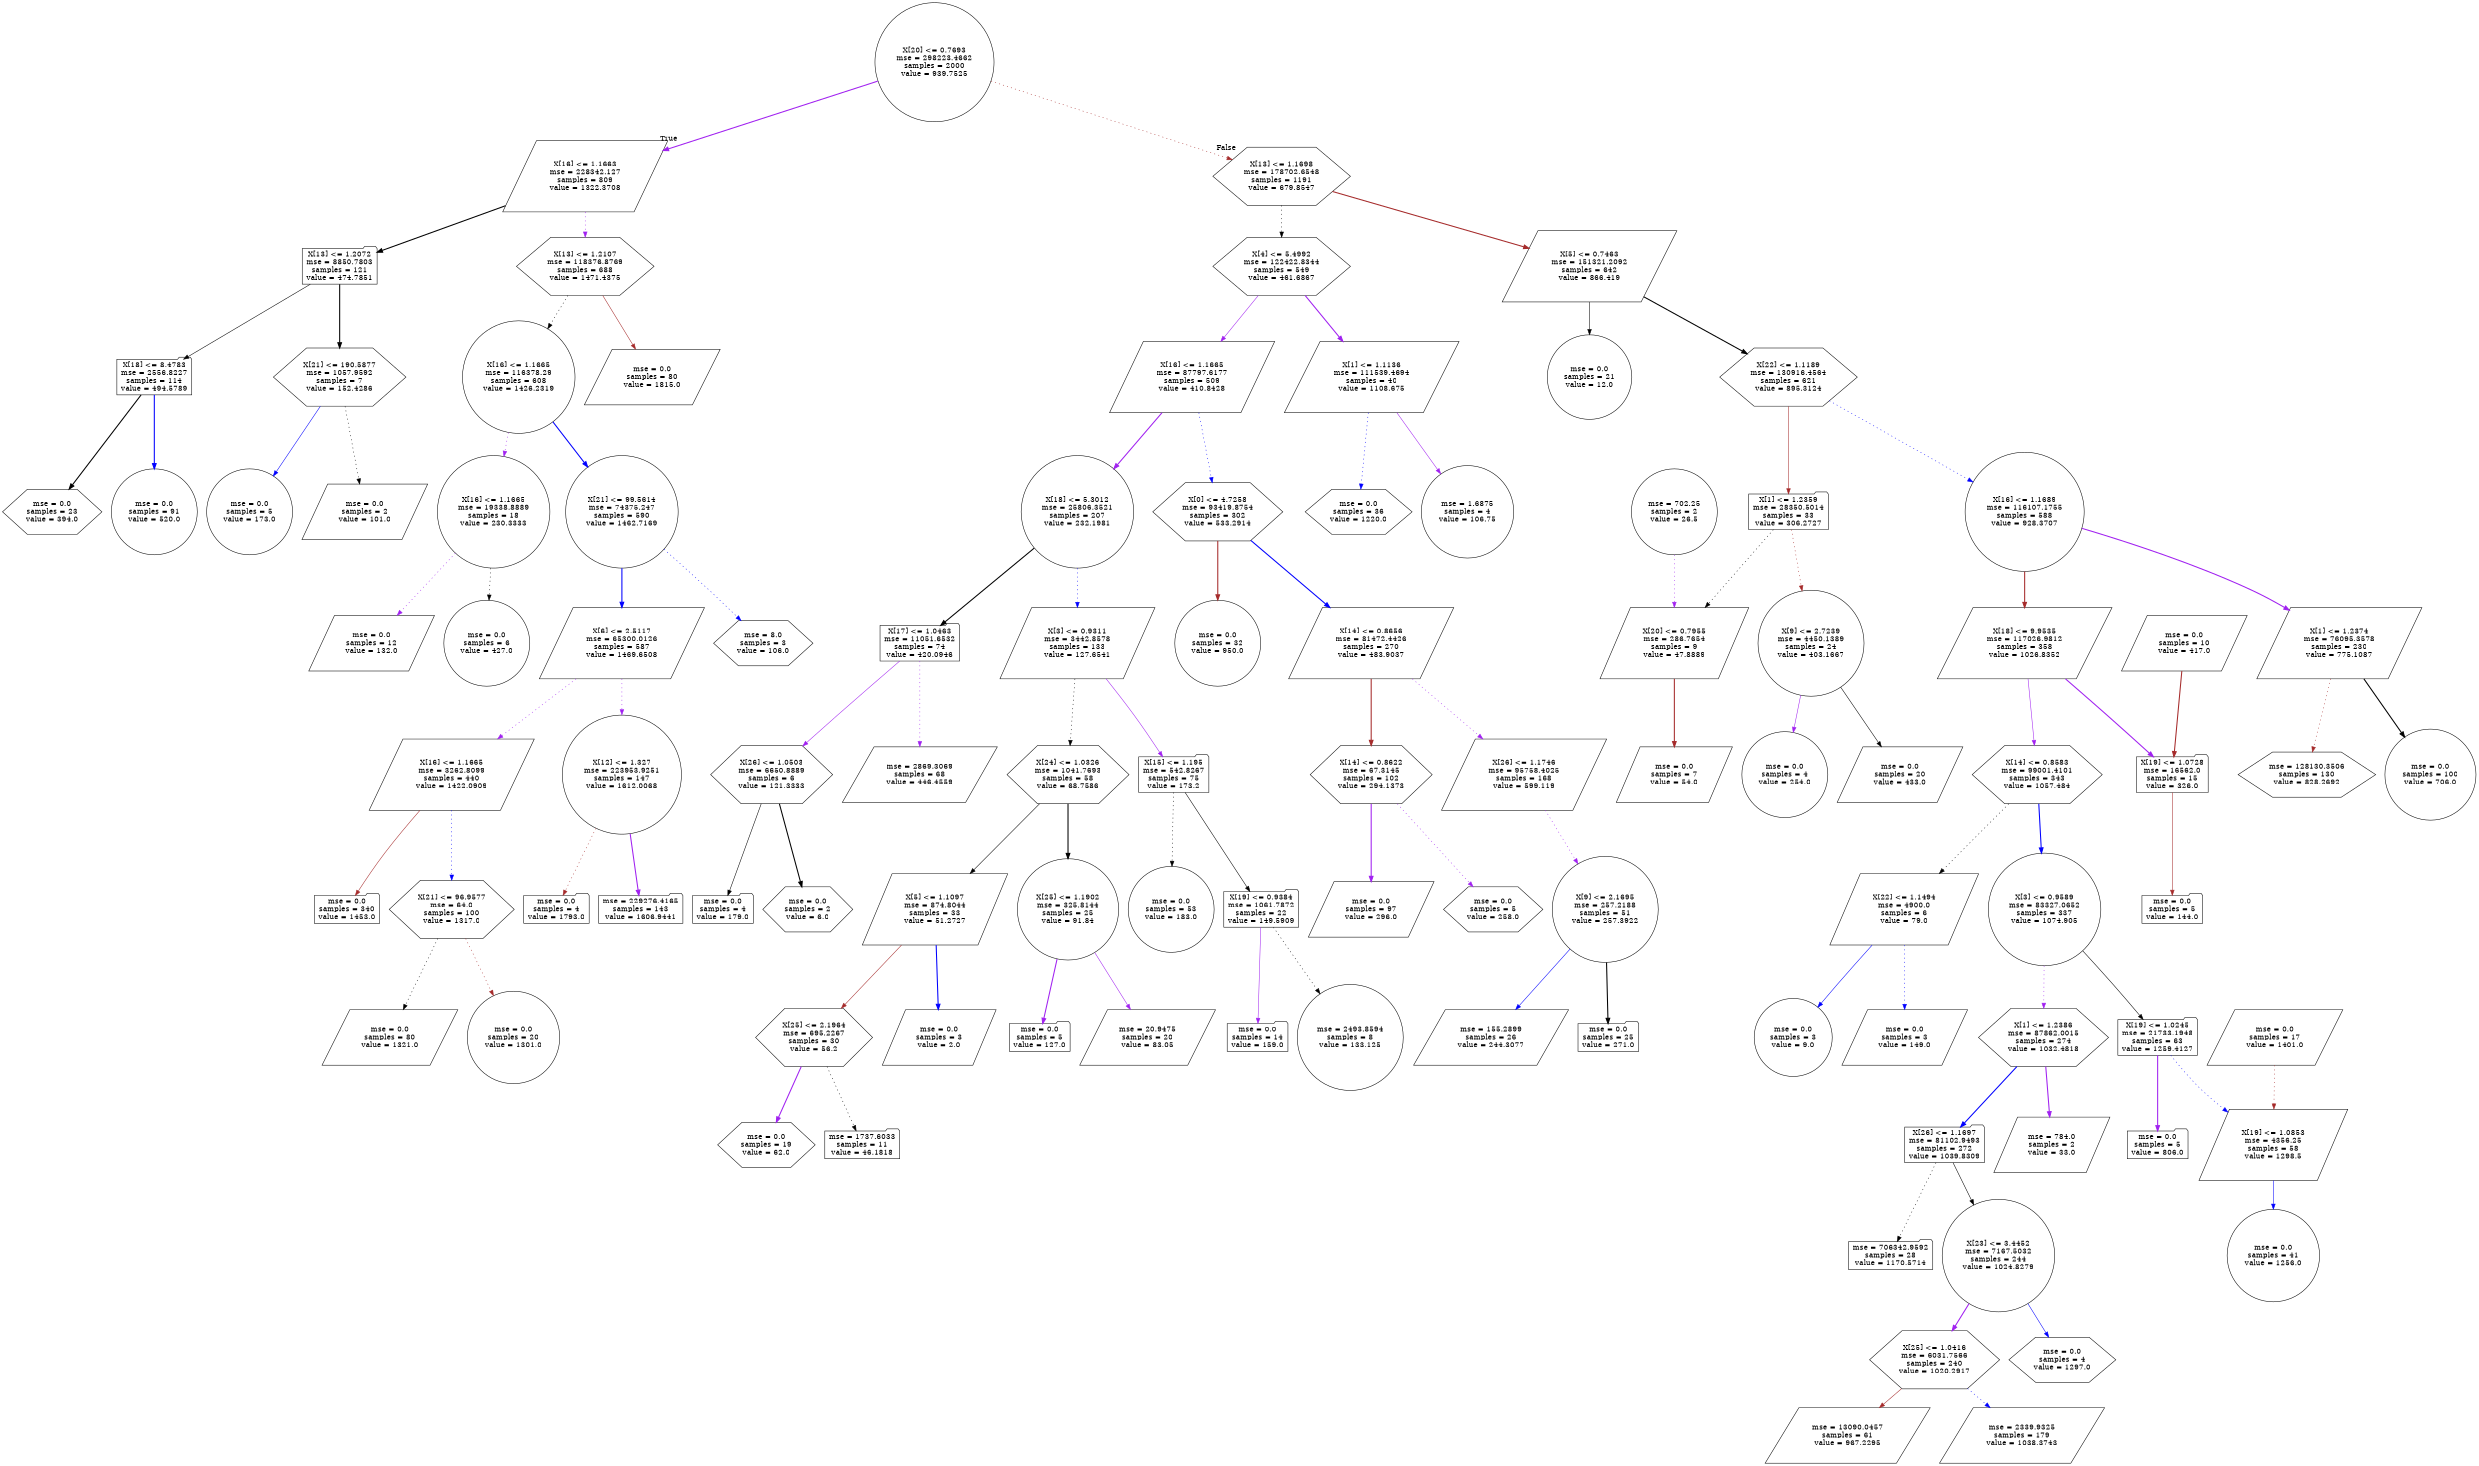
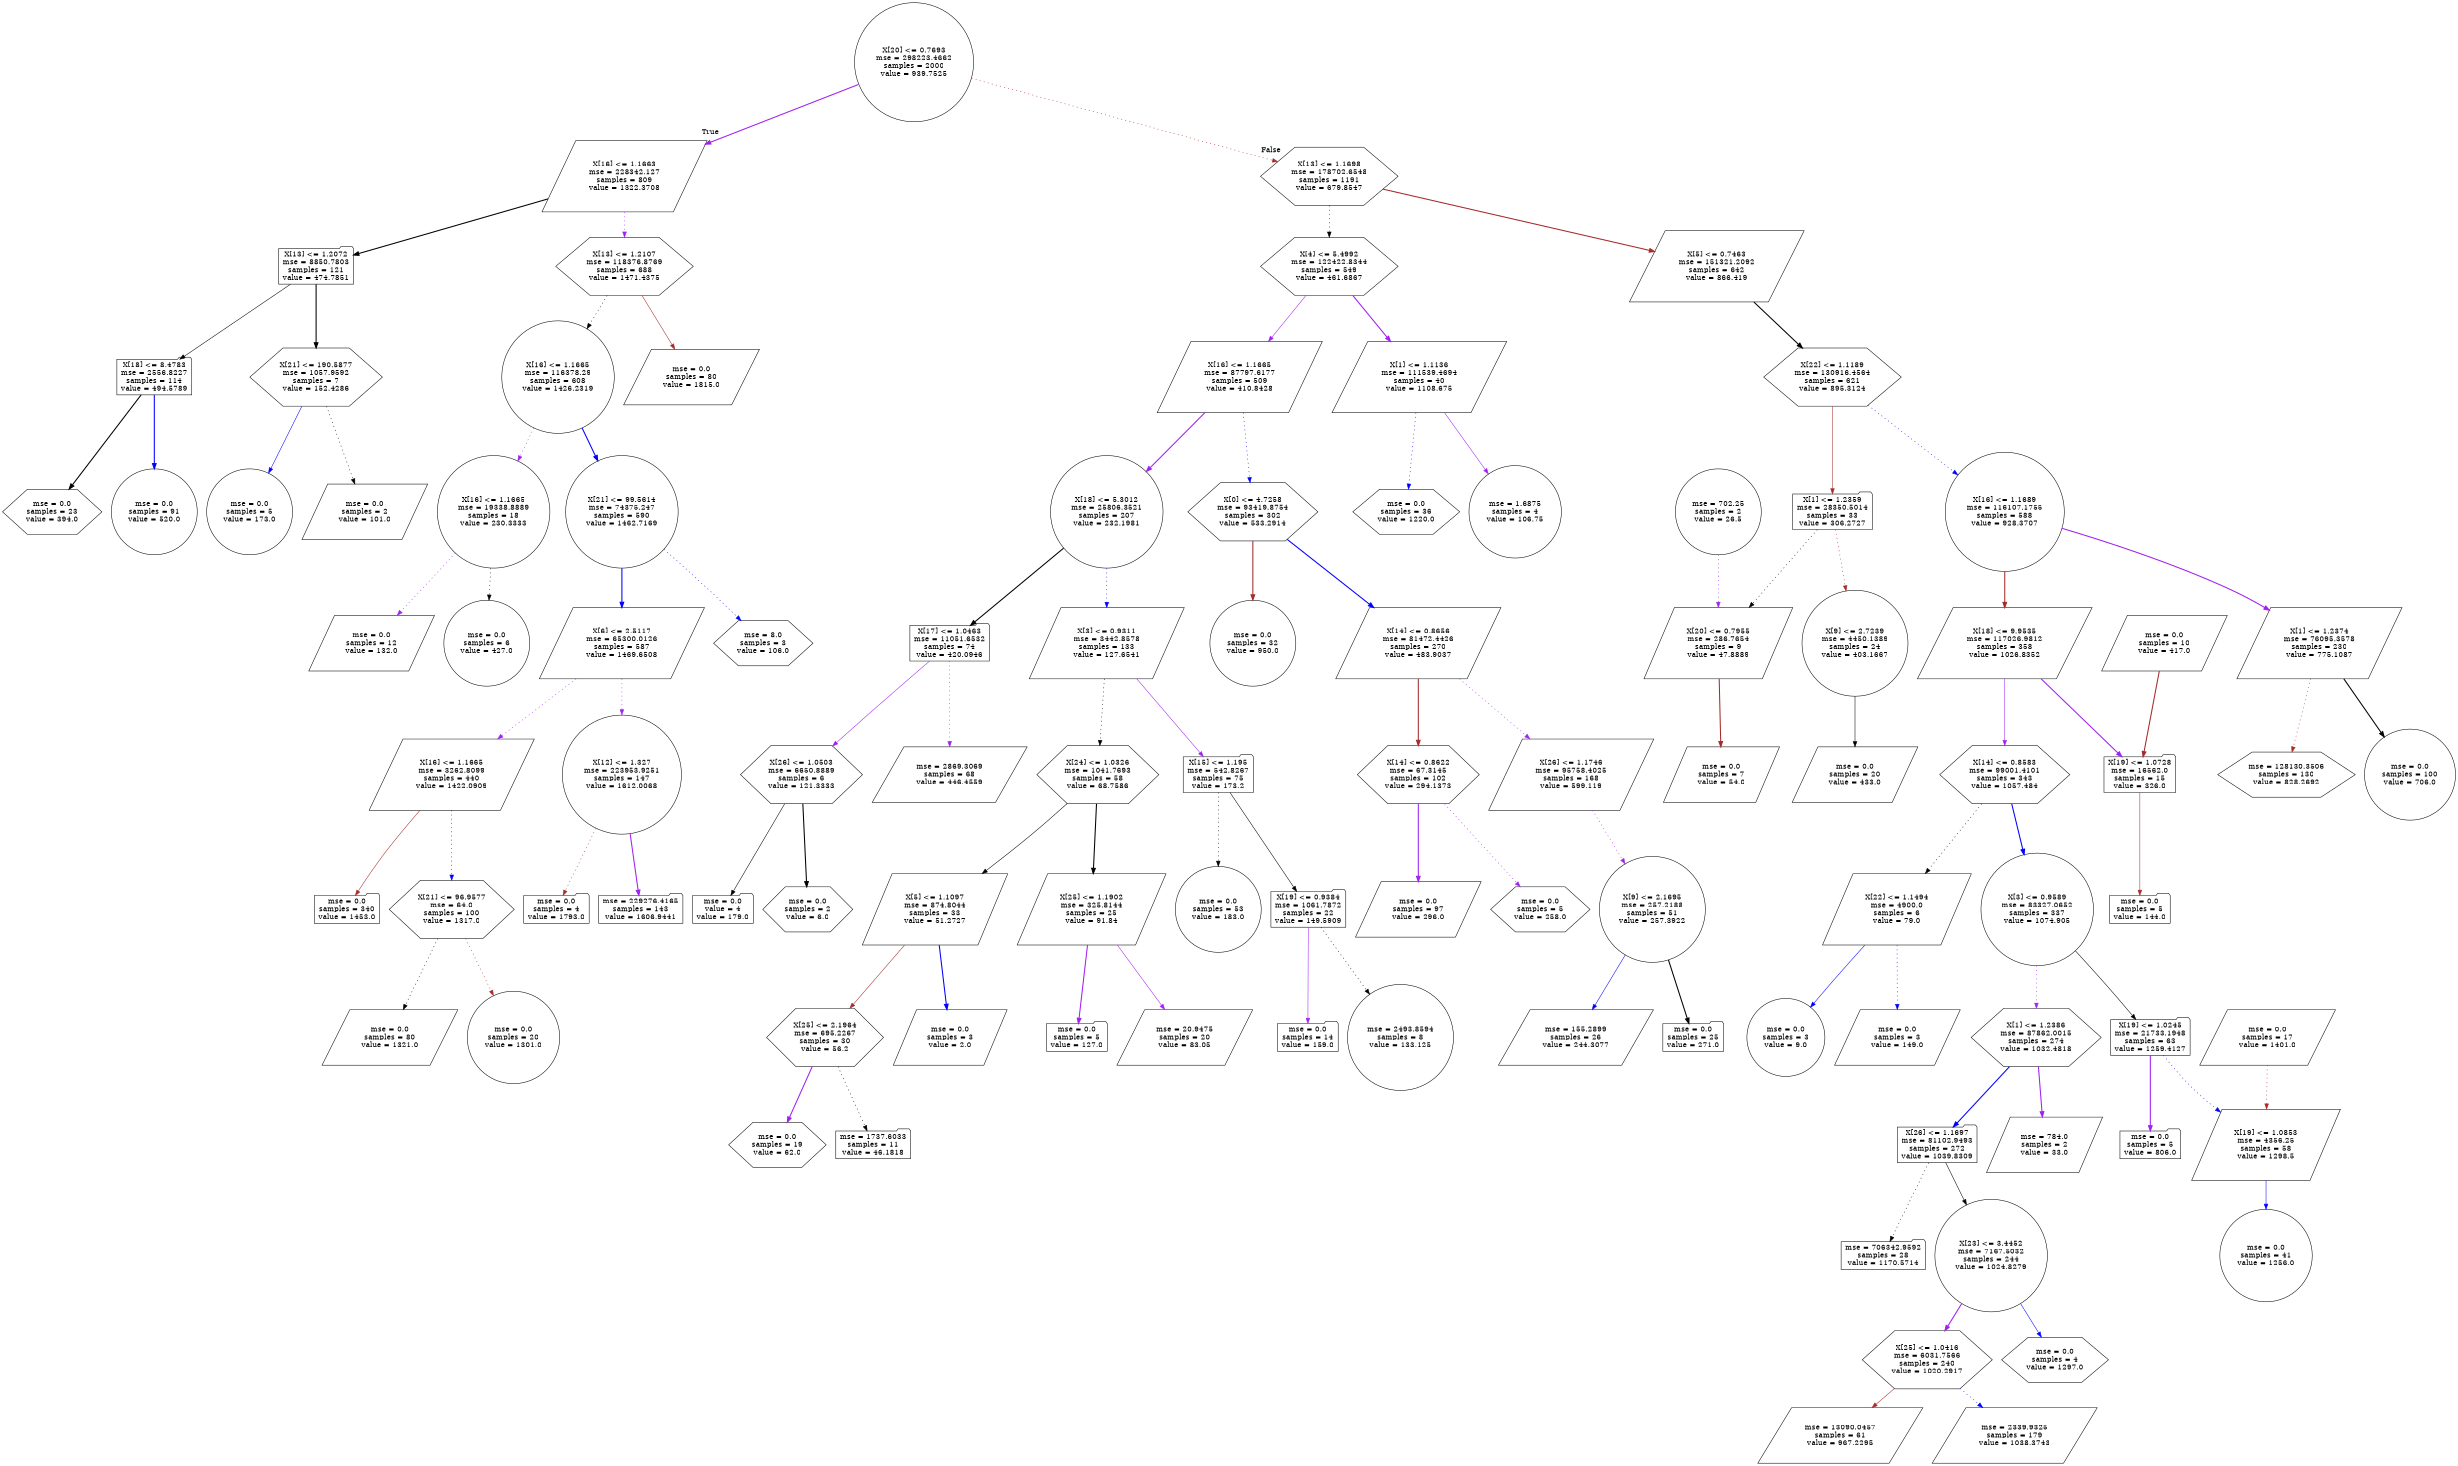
node "mse = 0.0 samples = 21 value = 12.0": removed
node "mse = 0.0 samples = 4 value = 254.0": removed
node "mse = 0.0 samples = 4 value = 179.0": label "mse = 0.0 samples = 4 value = 179.0" -> "mse = 0.0 value = 4 value = 179.0"
node "X[25] <= 1.1902 mse = 325.8144 samples = 25 value = 91.84": shape circle -> parallelogram
